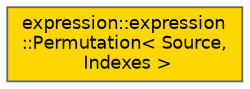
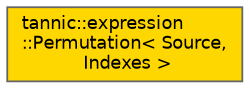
node "expression::expression ::Permutation< Source, Indexes >": label "expression::expression ::Permutation< Source, Indexes >" -> "tannic::expression ::Permutation< Source, Indexes >"
